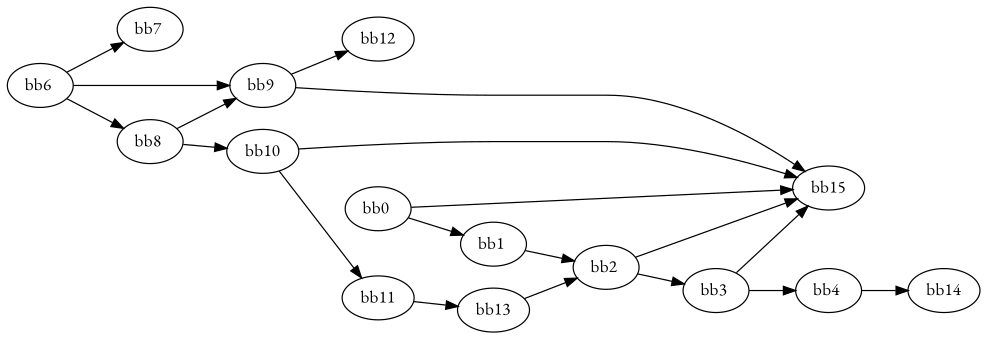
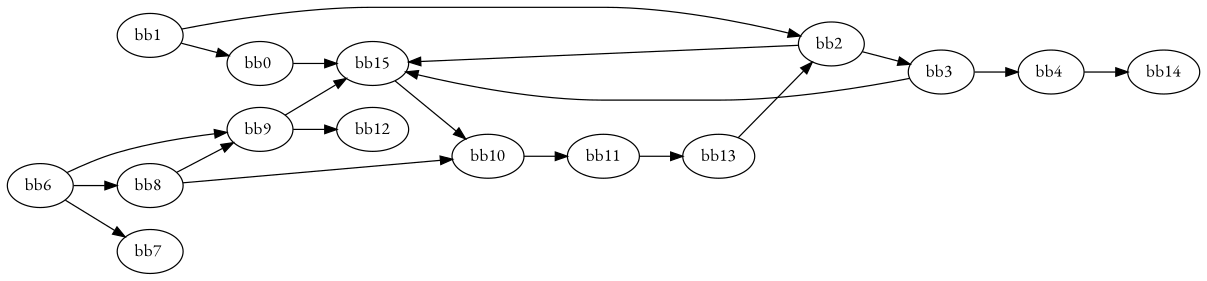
edge "bb10" -> "bb15": reversed
edge "bb0" -> "bb1": reversed
